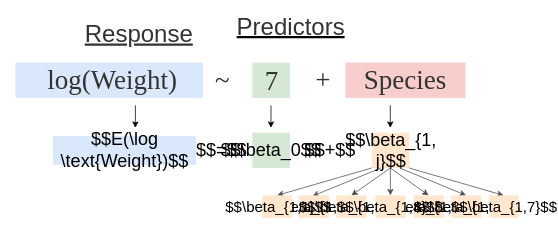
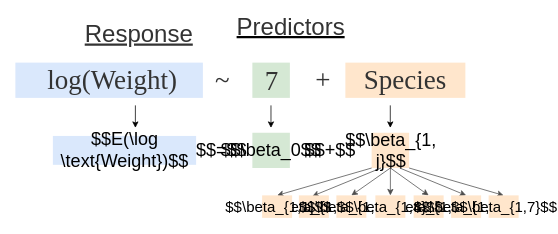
node "Species": fillcolor #f8cecc -> #ffe6cc
